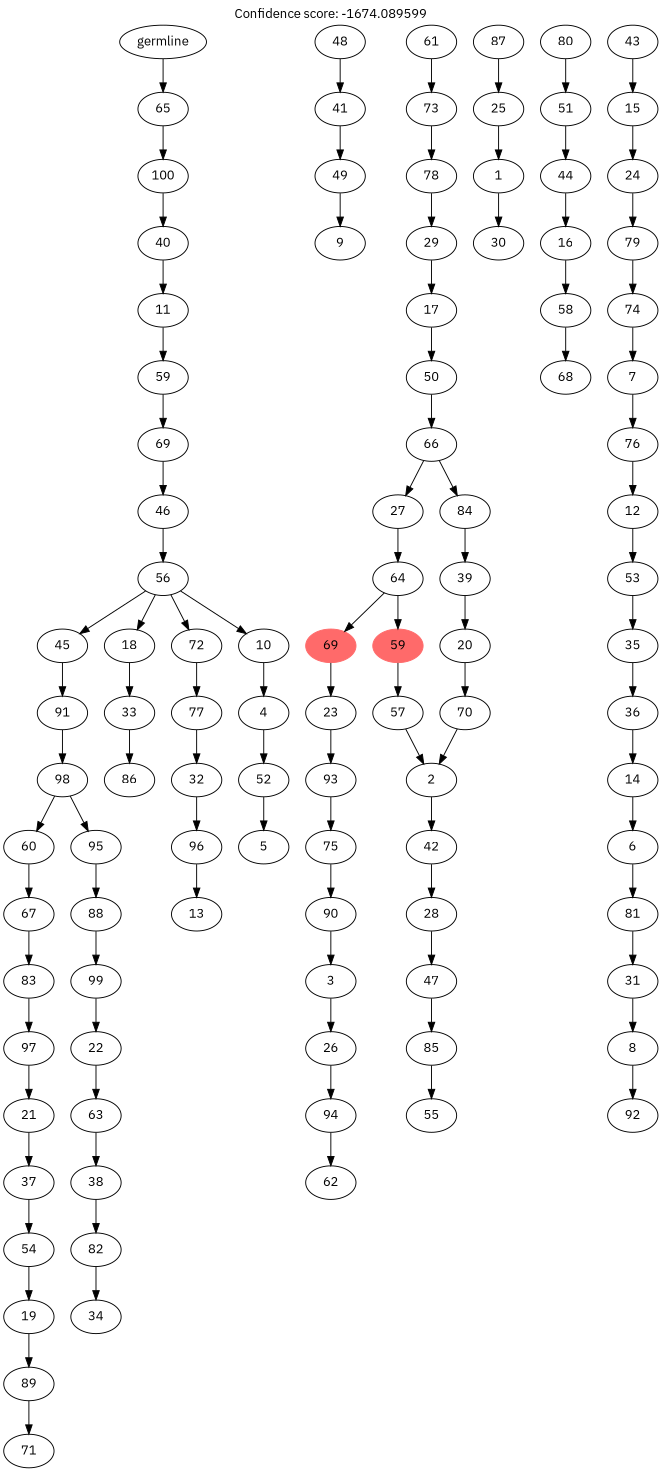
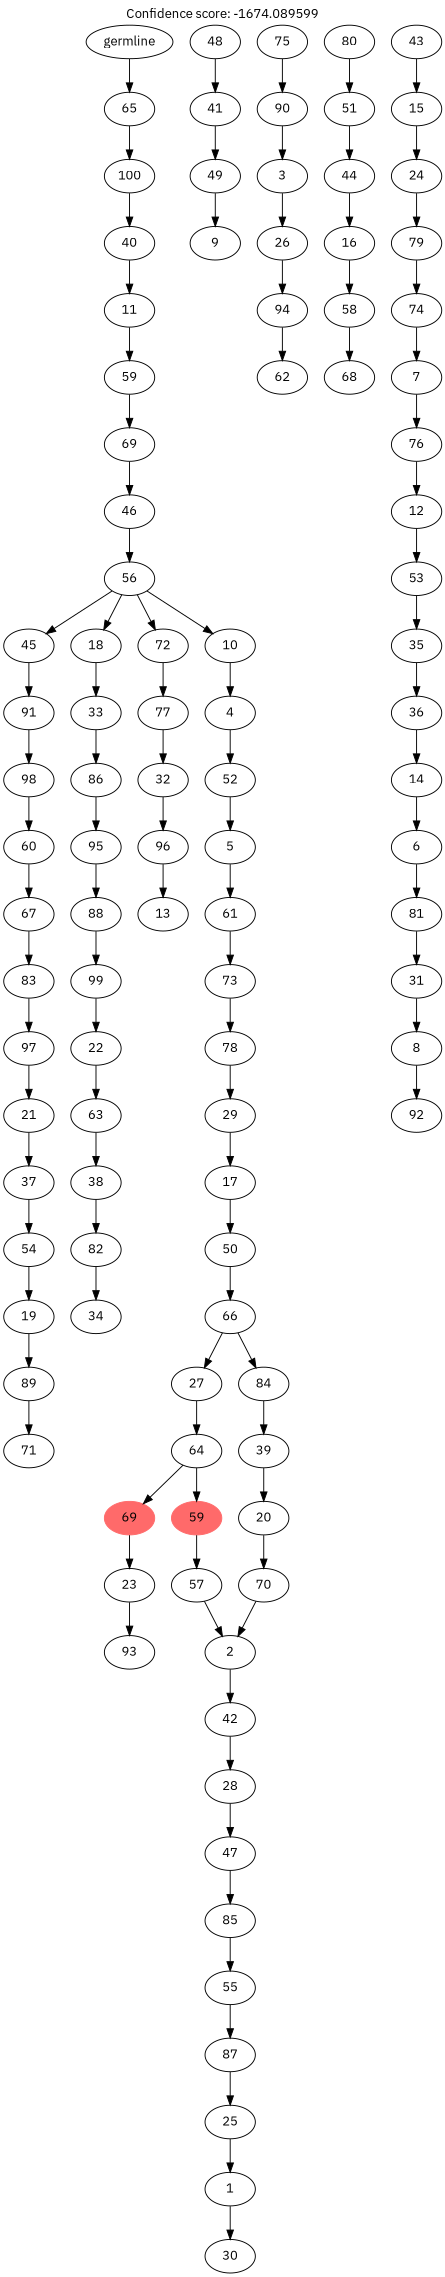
edge "98" -> "95": now "86" -> "95"
edge "93" -> "75": removed
edge "5" -> "61": added
edge "55" -> "87": added
